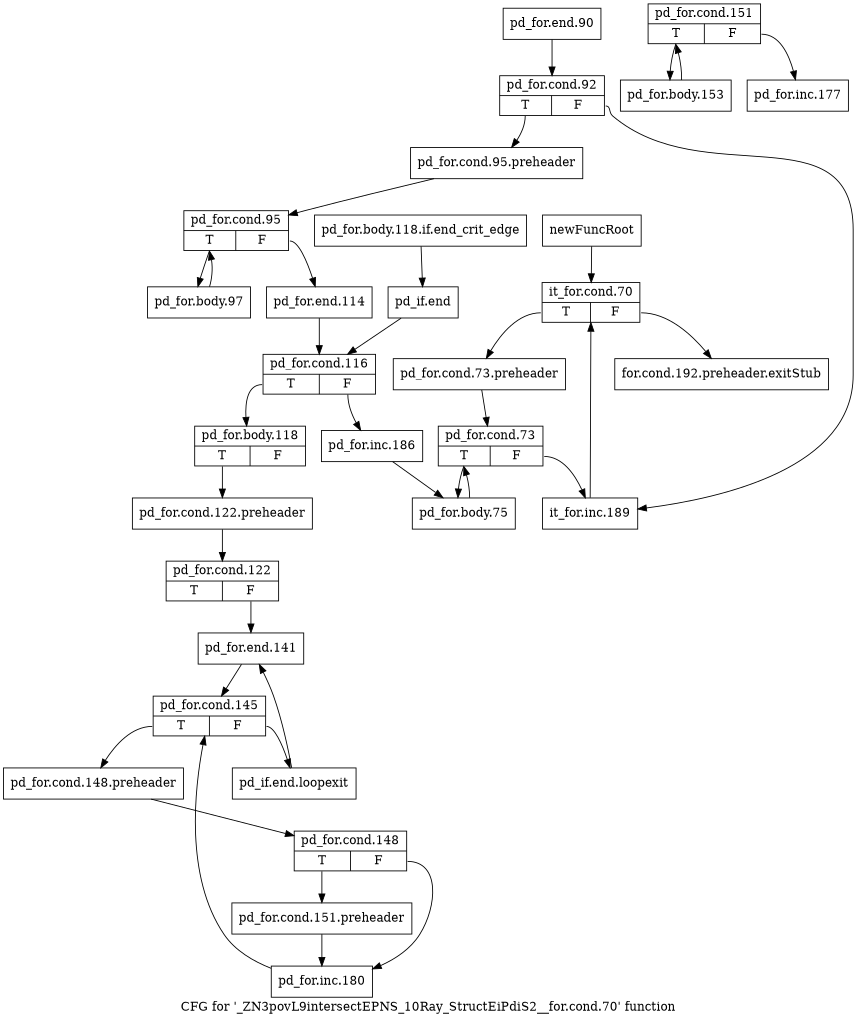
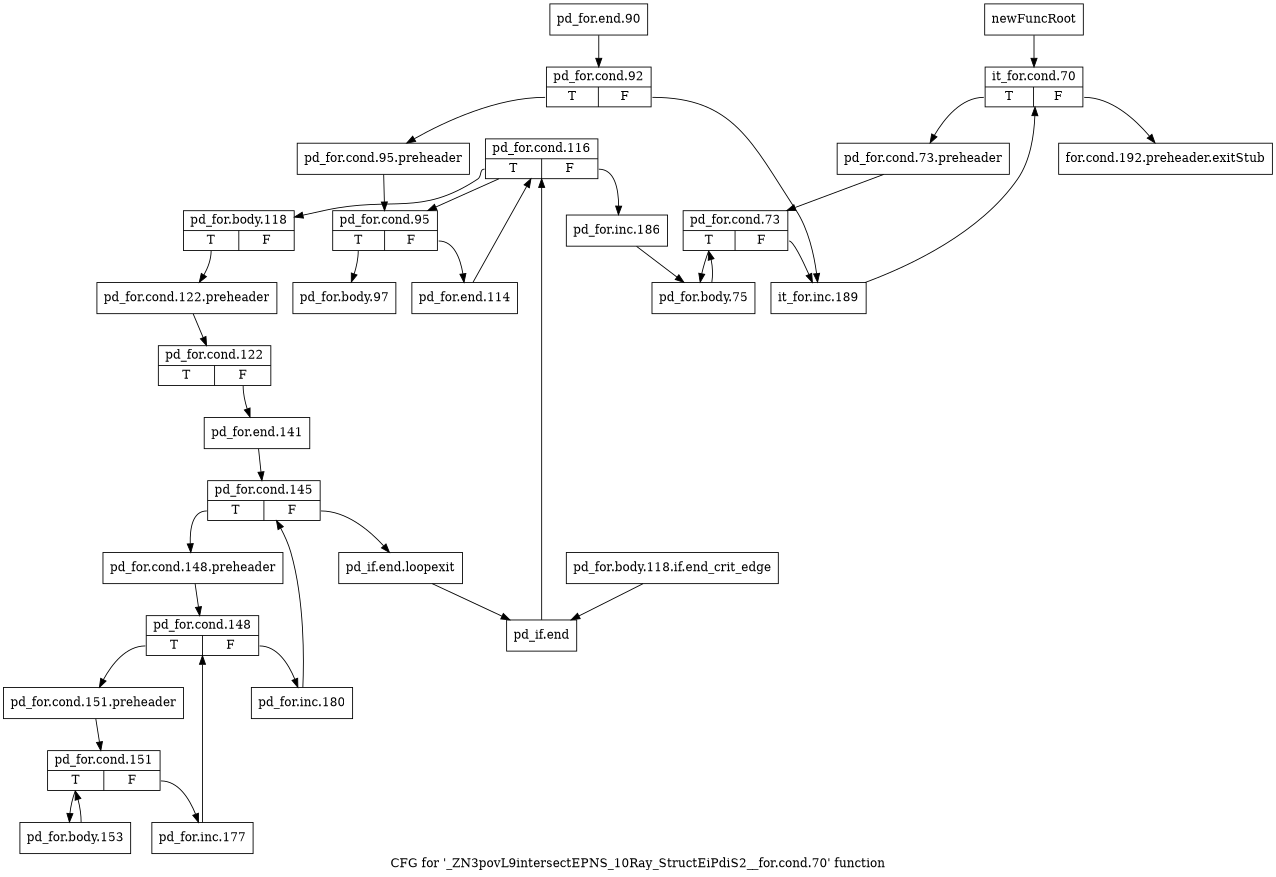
edge "pd_for.body.97" -> "pd_for.cond.95": now "pd_for.cond.116" -> "pd_for.cond.95"
edge "pd_if.end.loopexit" -> "pd_for.end.141": now "pd_if.end.loopexit" -> "pd_if.end"
edge "pd_for.inc.177" -> "pd_for.cond.148": added
edge "pd_for.cond.151.preheader" -> "pd_for.inc.180": now "pd_for.cond.151.preheader" -> "pd_for.cond.151"
